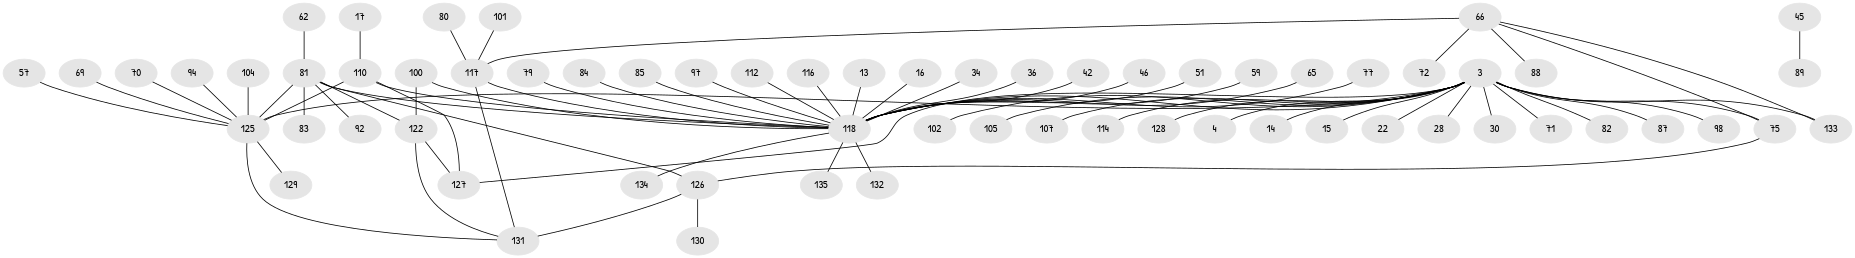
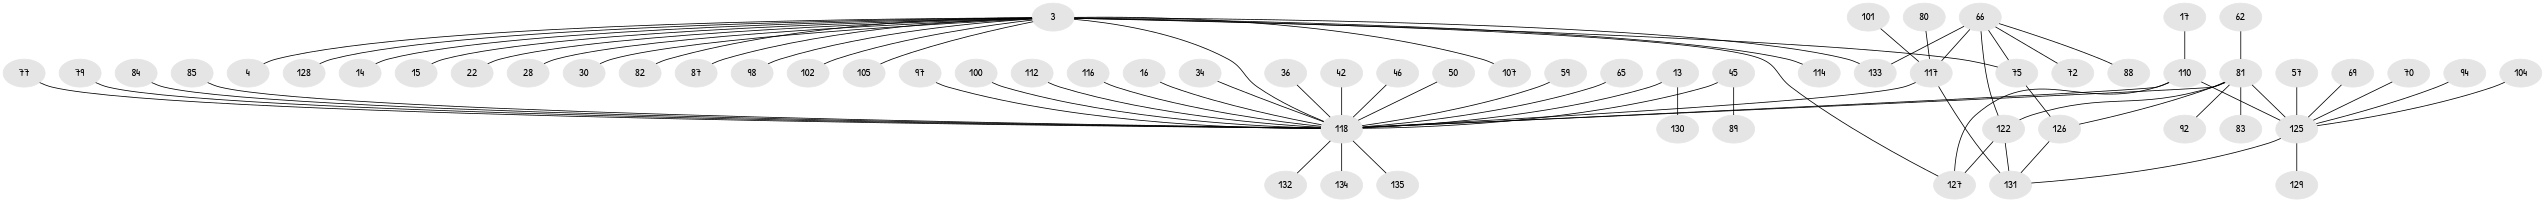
node "51": label "51" -> "50"
edge "100" -- "122": now "66" -- "122"
edge "3" -- "125": removed
edge "45" -- "118": added
node "71": removed
edge "126" -- "130": now "13" -- "130"
